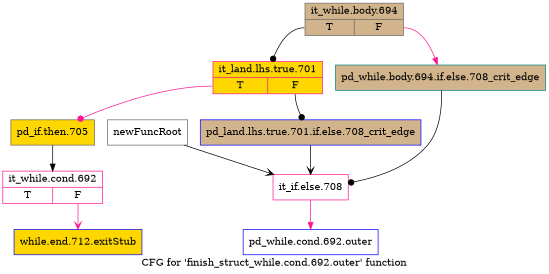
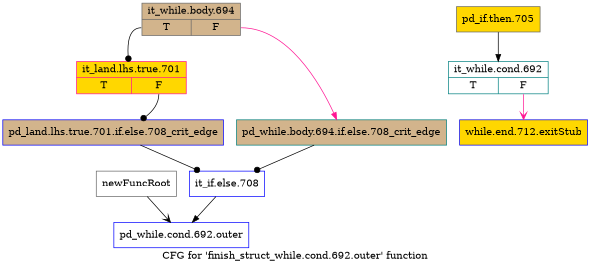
edge "it_land.lhs.true.701" -> "pd_if.then.705": removed
edge "pd_land.lhs.true.701.if.else.708_crit_edge" -> "it_if.else.708": arrowhead vee -> dot
edge "newFuncRoot" -> "it_if.else.708": now "newFuncRoot" -> "pd_while.cond.692.outer"
node "it_while.cond.692": color deeppink -> teal
node "it_if.else.708": color deeppink -> blue
edge "it_if.else.708" -> "pd_while.cond.692.outer": color deeppink -> black
